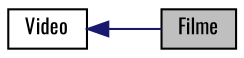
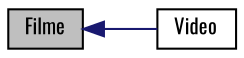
edge "Filme" -> "Video": reversed
